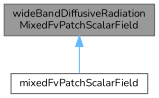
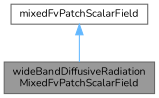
edge "mixedFvPatchScalarField" -> "wideBandDiffusiveRadiation MixedFvPatchScalarField": reversed
